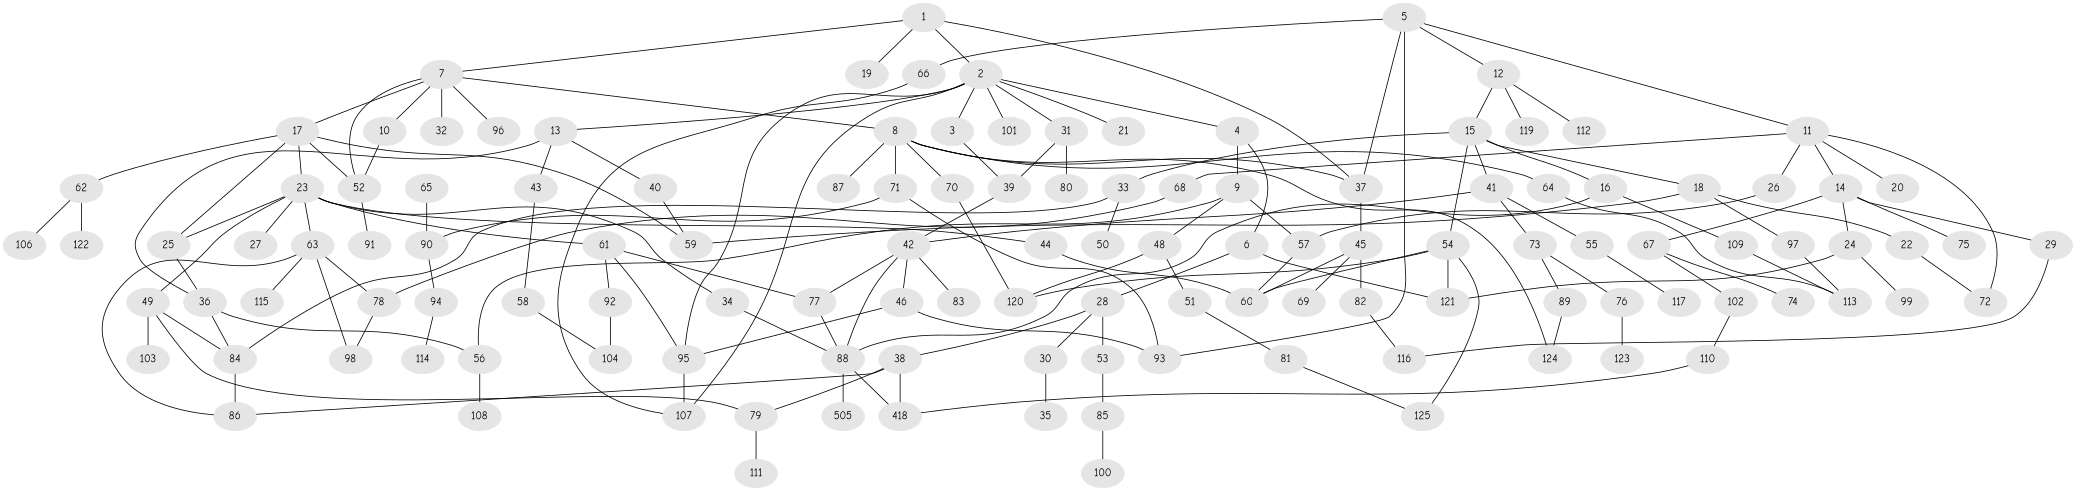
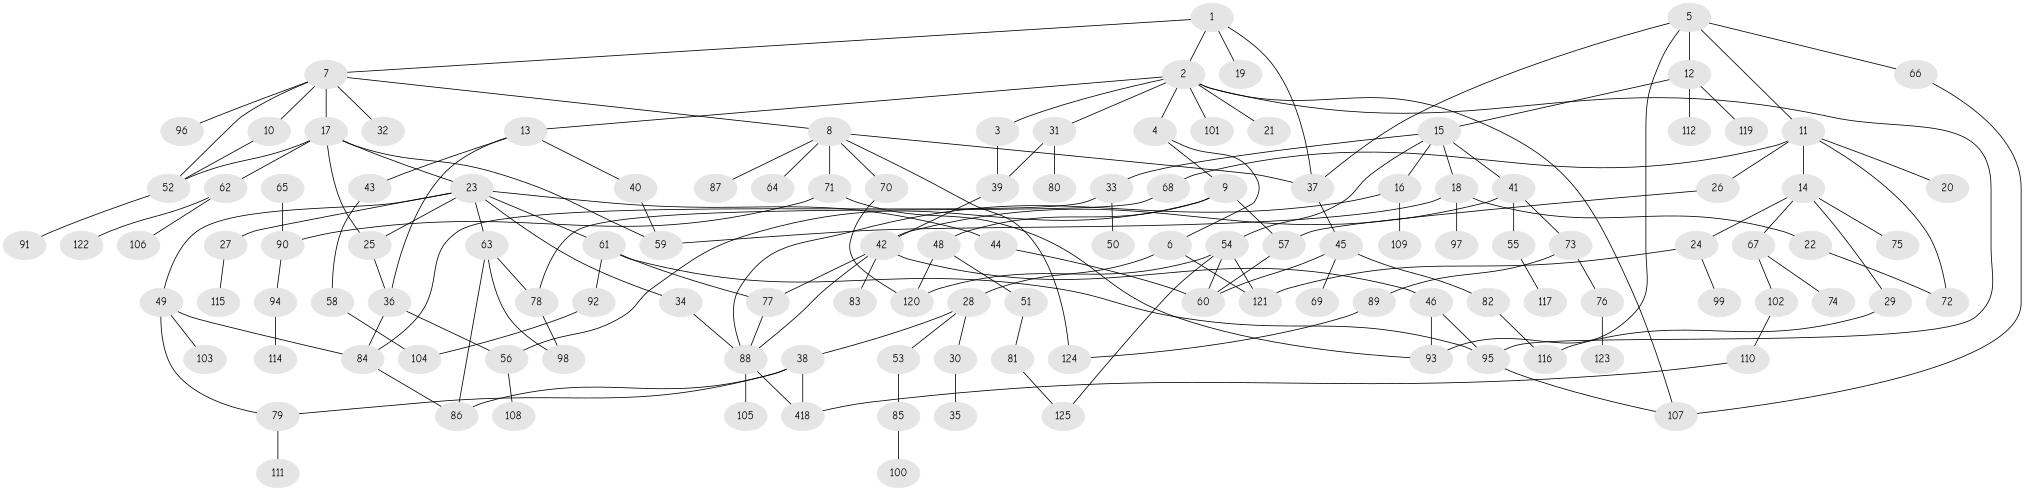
edge "63" -- "115": now "27" -- "115"
node "113": removed
node "505": label "505" -> "105"
